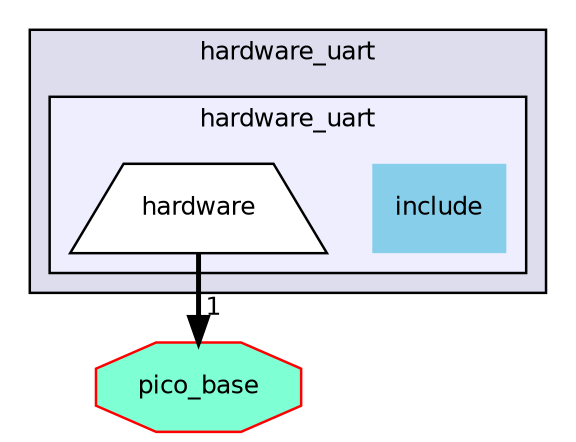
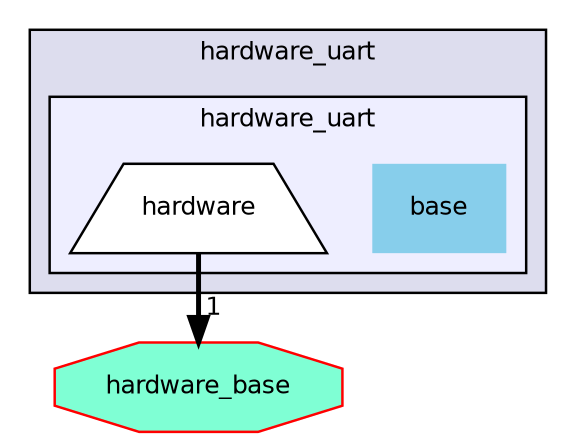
node "include": label "include" -> "base"
node "pico_base": label "pico_base" -> "hardware_base"
